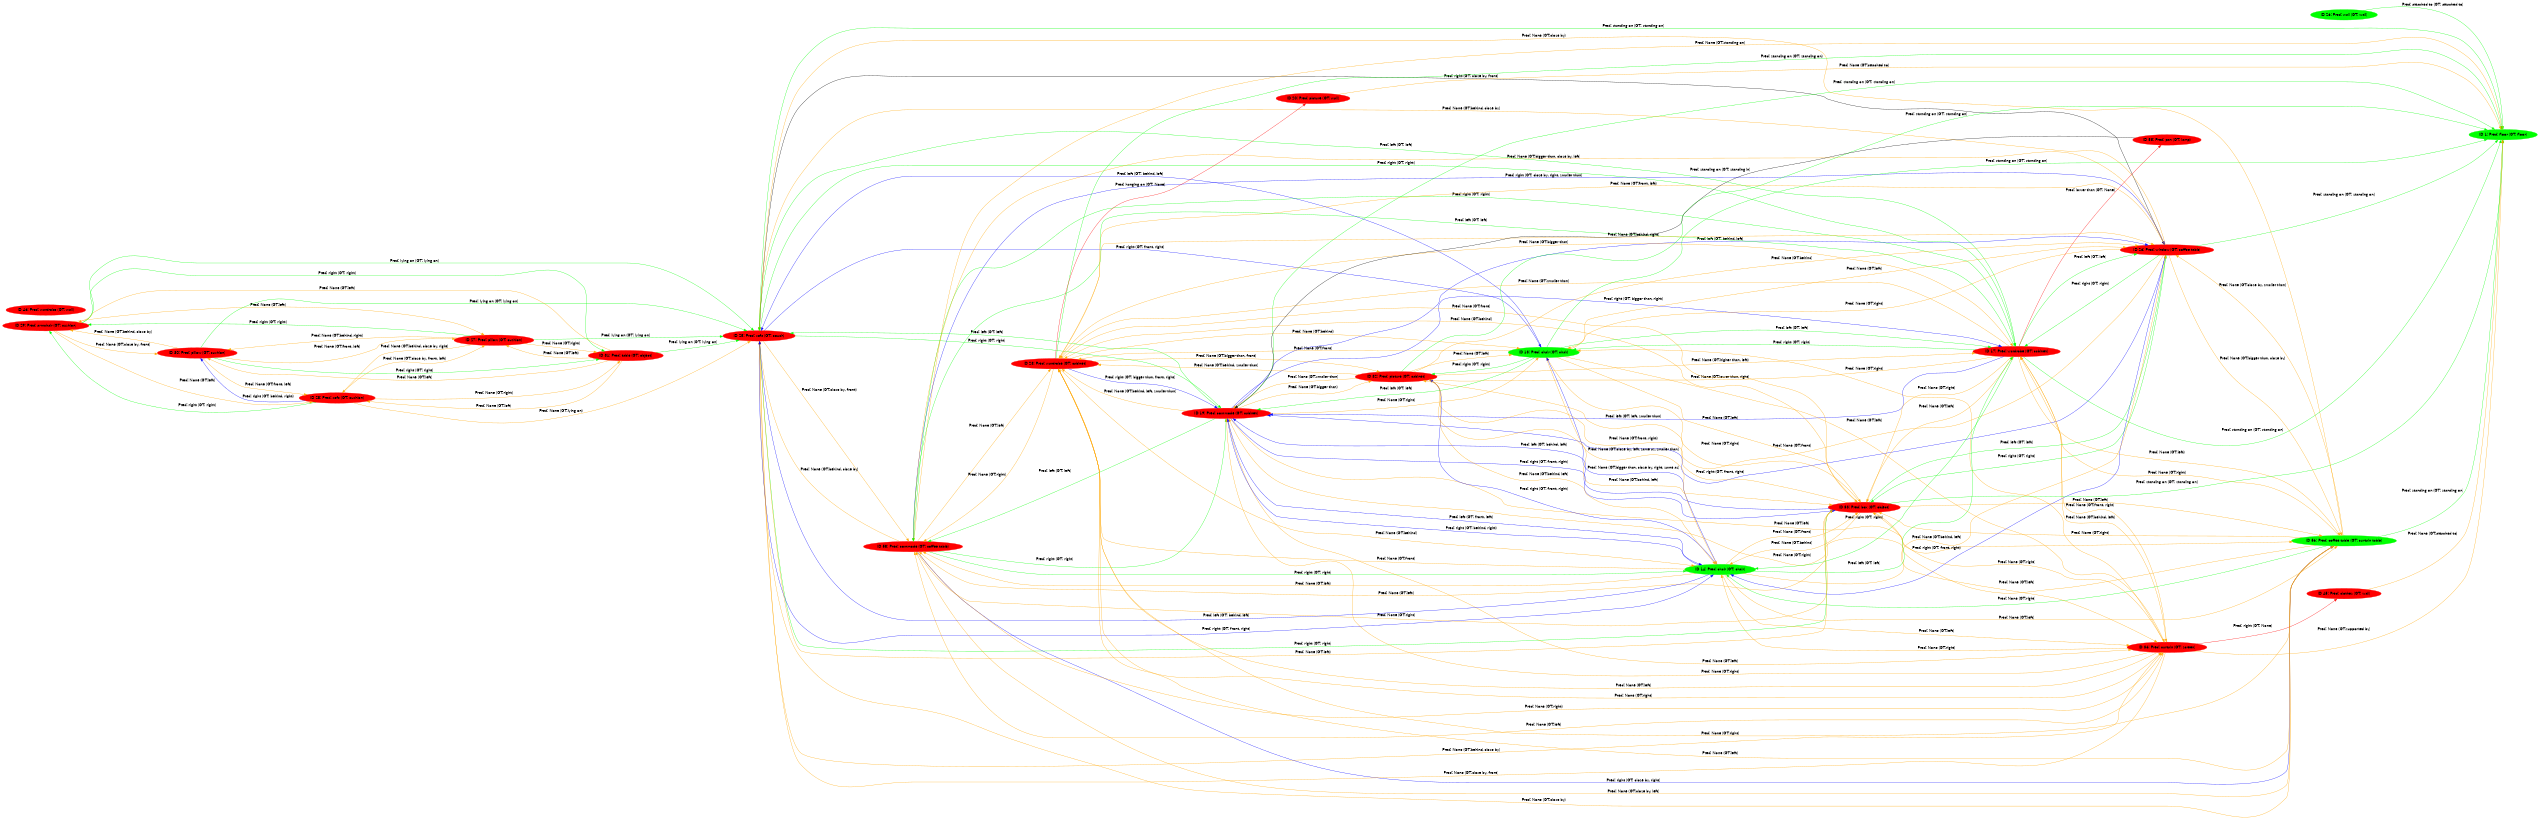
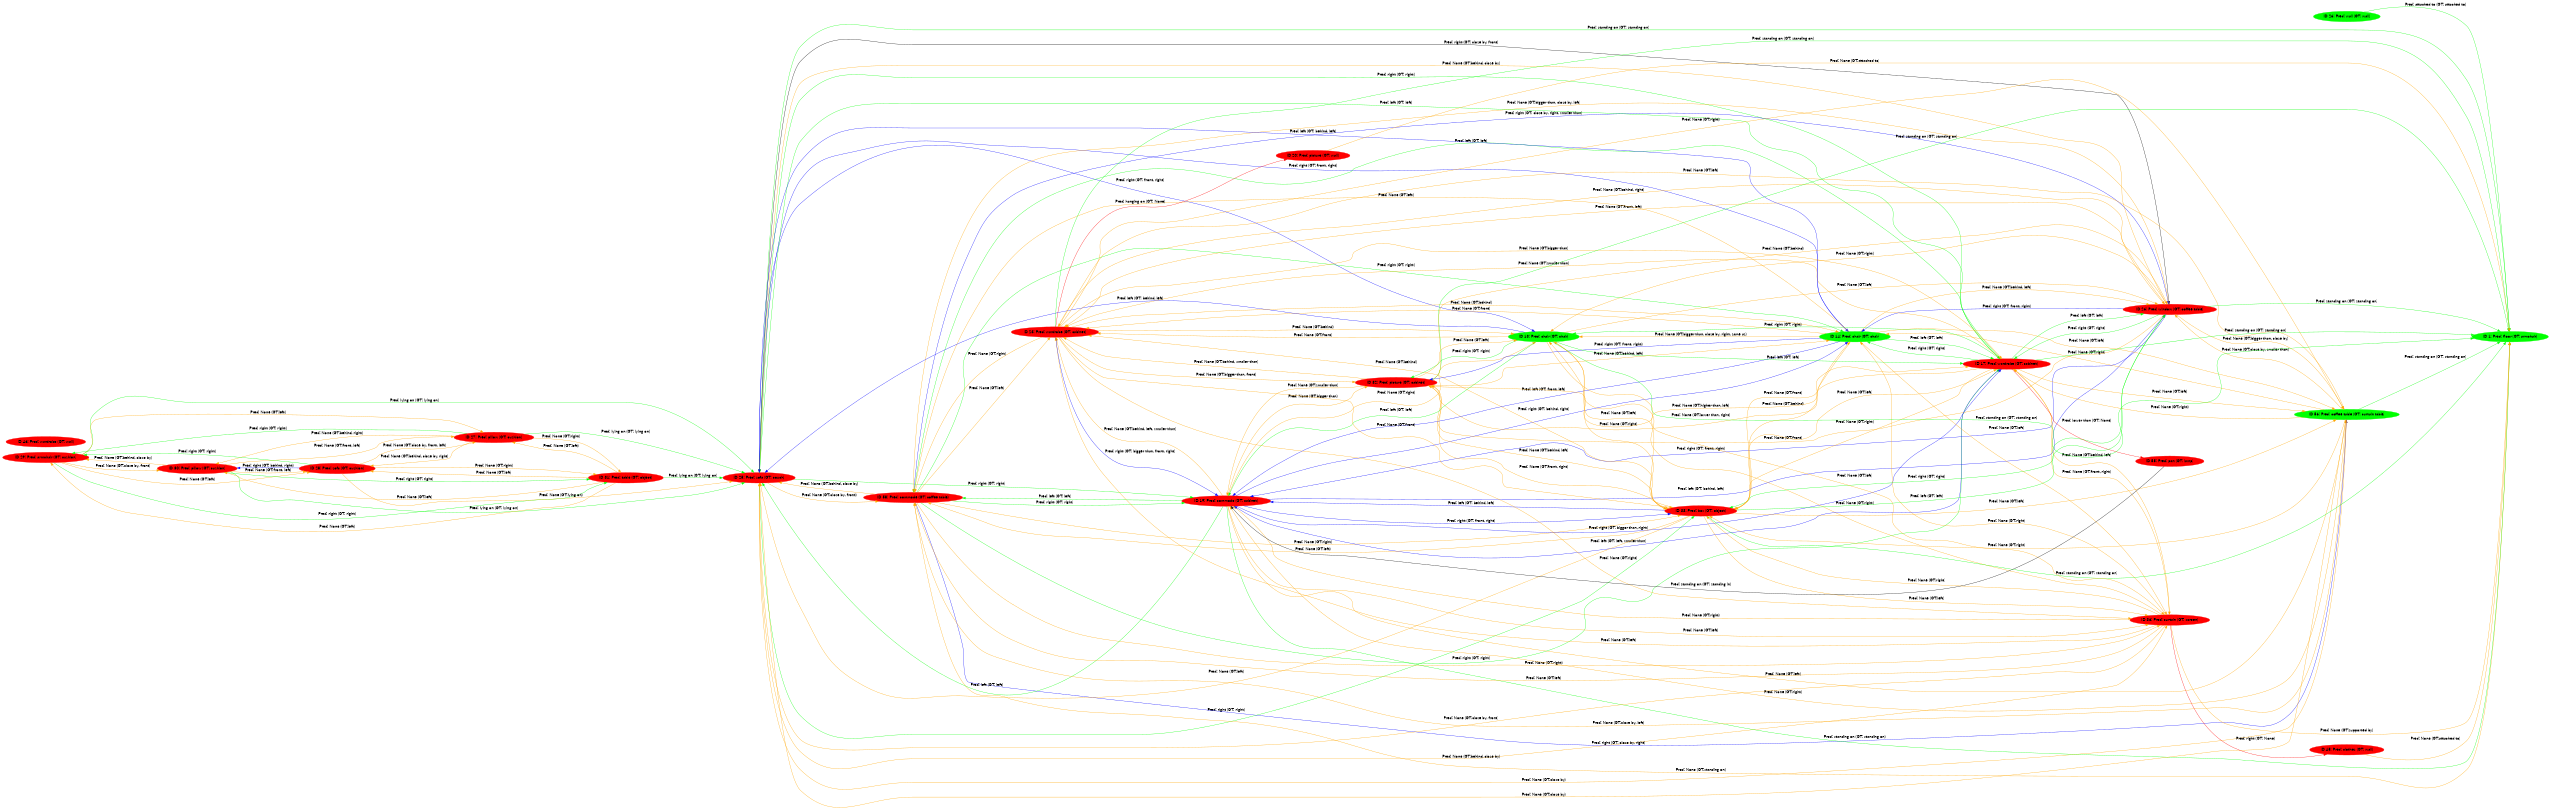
node "ID 1: Pred: floor (GT: floor)": label "ID 1: Pred: floor (GT: floor)" -> "ID 1: Pred: floor (GT: armchair)"
edge "ID 13: Pred: chair (GT: chair)" -> "ID 14: Pred: chair (GT: chair)": removed, label "Pred: None (GT:close by, left, same as, smaller than)"
edge "ID 14: Pred: chair (GT: chair)" -> "ID 13: Pred: chair (GT: chair)": color blue -> orange
edge "ID 56: Pred: coffee table (GT: curtain table)" -> "ID 14: Pred: chair (GT: chair)": color green -> orange
